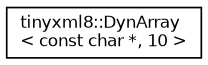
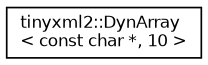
node "tinyxml8::DynArray < const char *, 10 >": label "tinyxml8::DynArray < const char *, 10 >" -> "tinyxml2::DynArray < const char *, 10 >"
